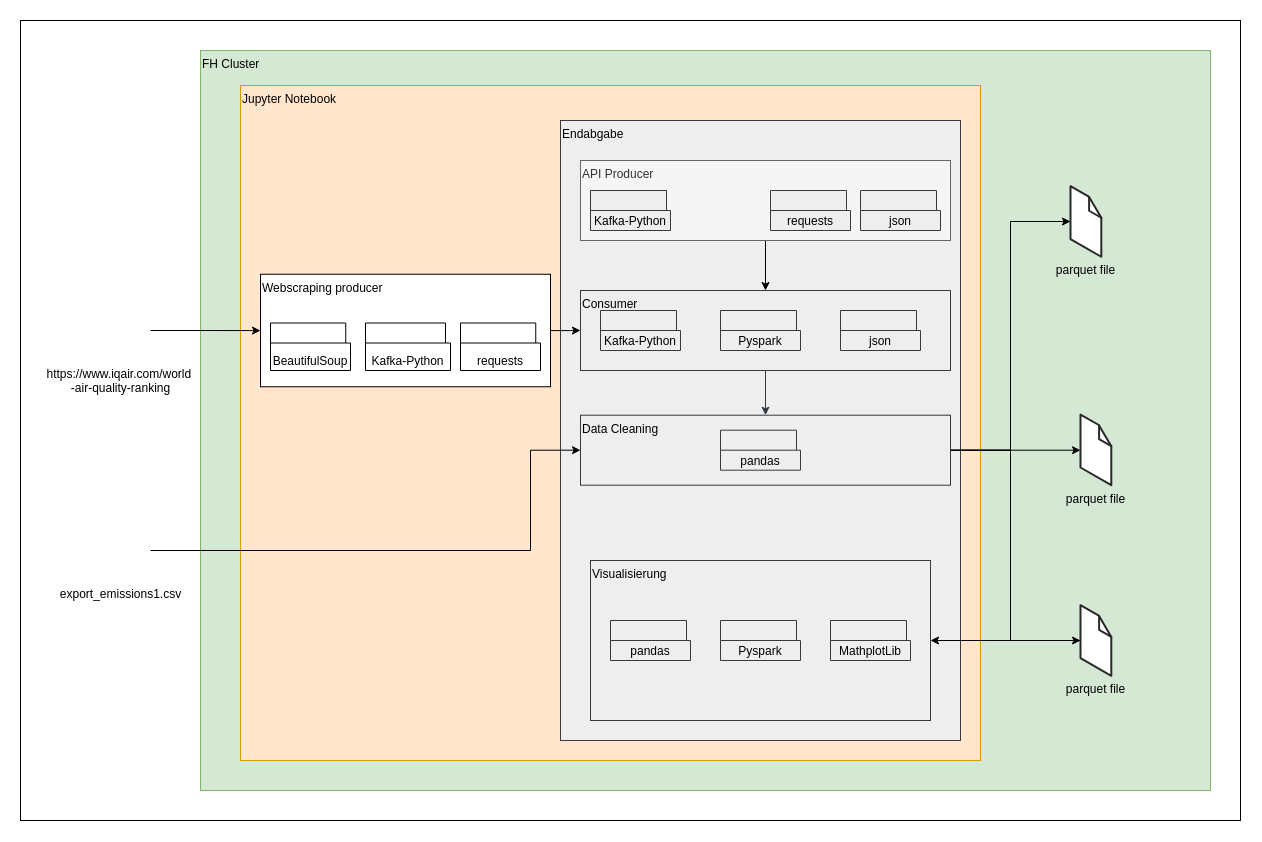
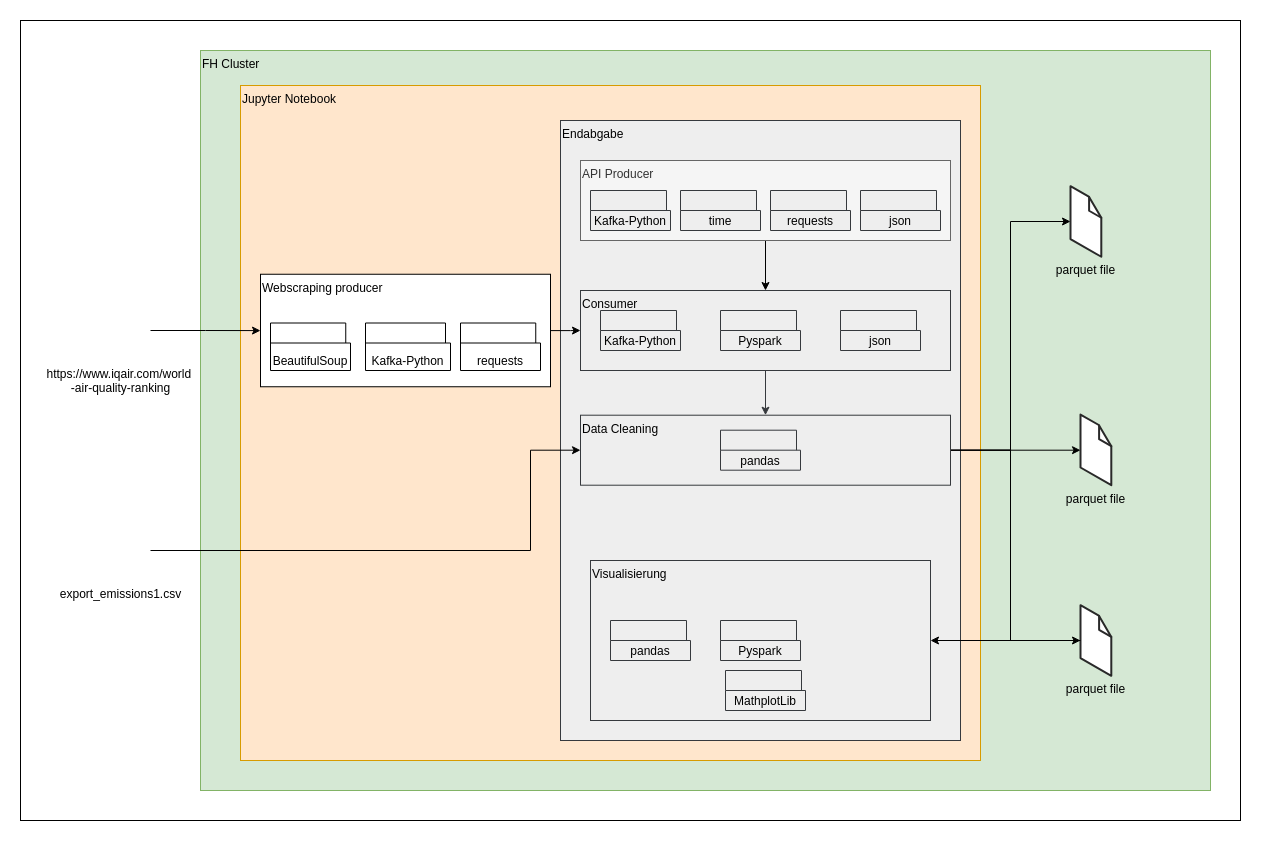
node "time": added
node "MathplotLib": moved (871, 641) -> (766, 691)
